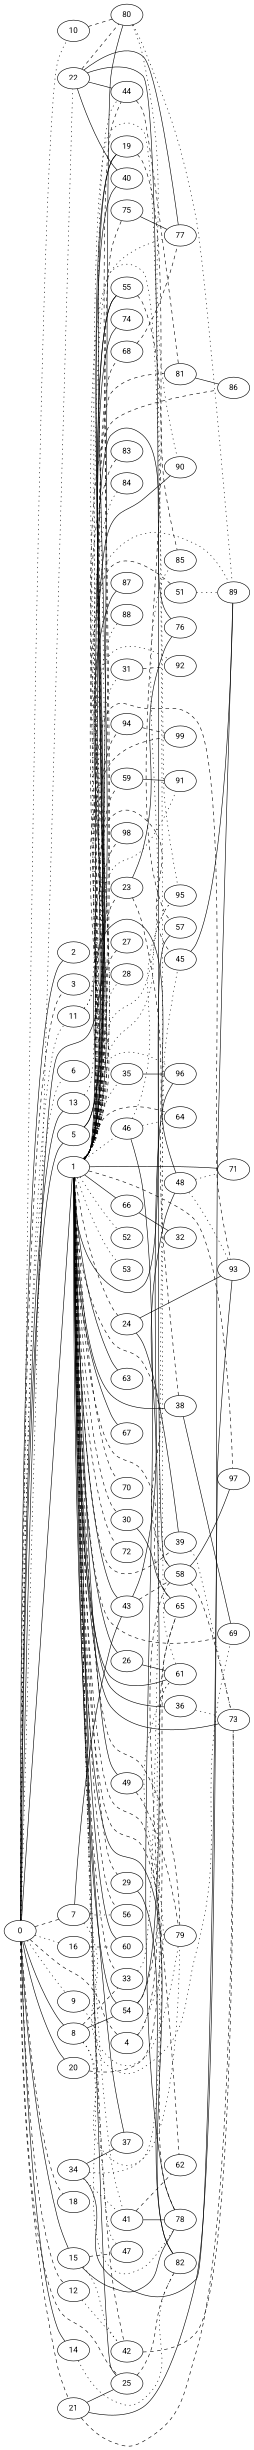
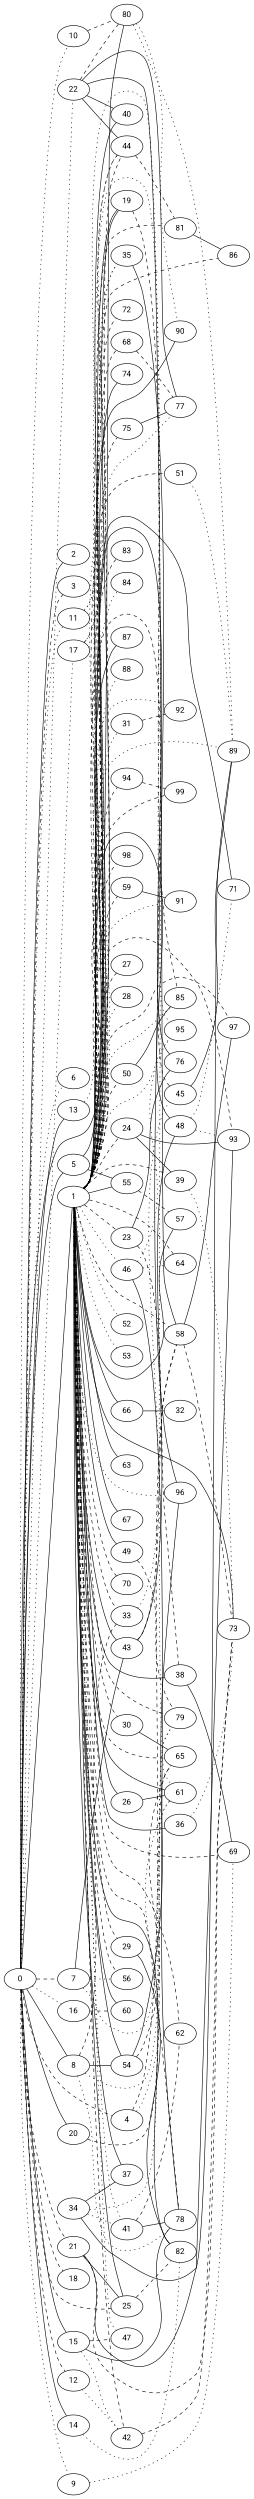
node "17": added
node "50": added
